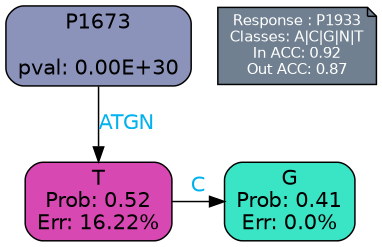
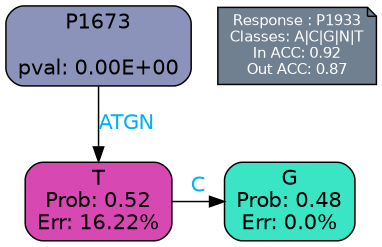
node "P1673 pval: 0.00E+30": label "P1673 pval: 0.00E+30" -> "P1673 pval: 0.00E+00"
node "G Prob: 0.41 Err: 0.0%": label "G Prob: 0.41 Err: 0.0%" -> "G Prob: 0.48 Err: 0.0%"
